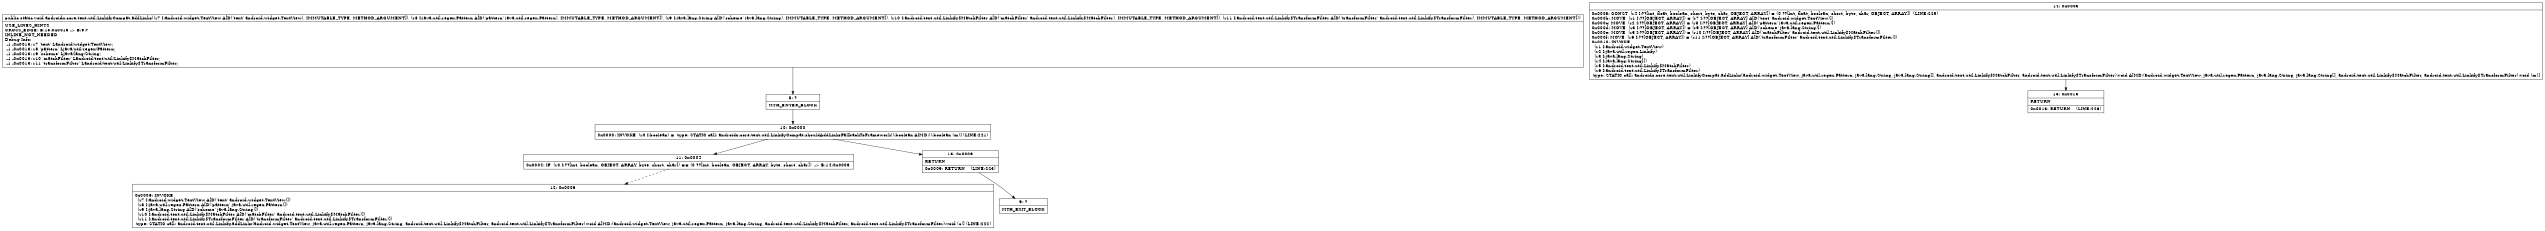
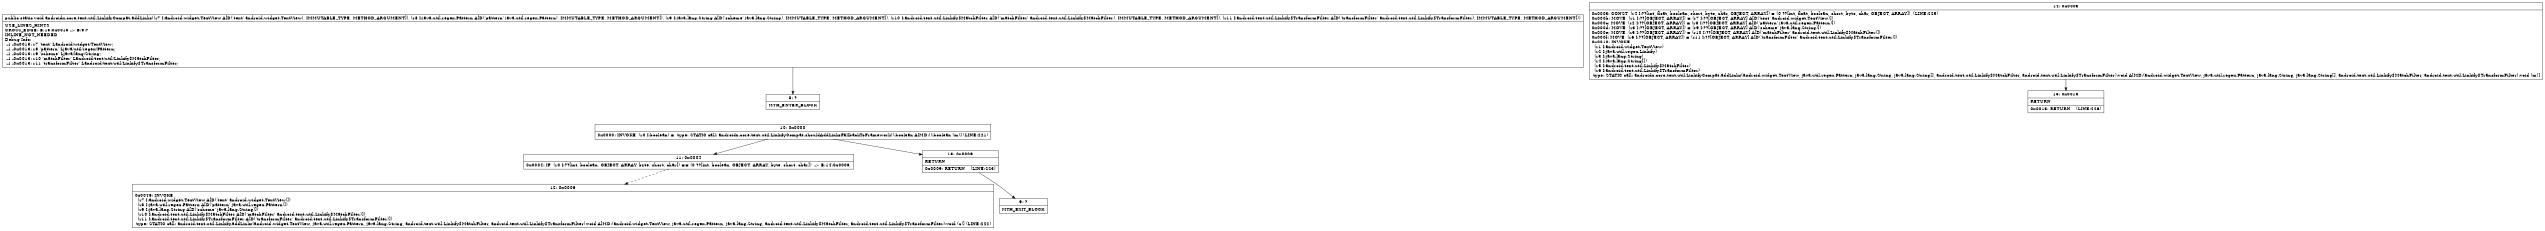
edge "8: ?" -> "10: 0x0000": removed
node "12: 0x0006": text "0x0006: INVOKE" -> "0x0046: INVOKE"
